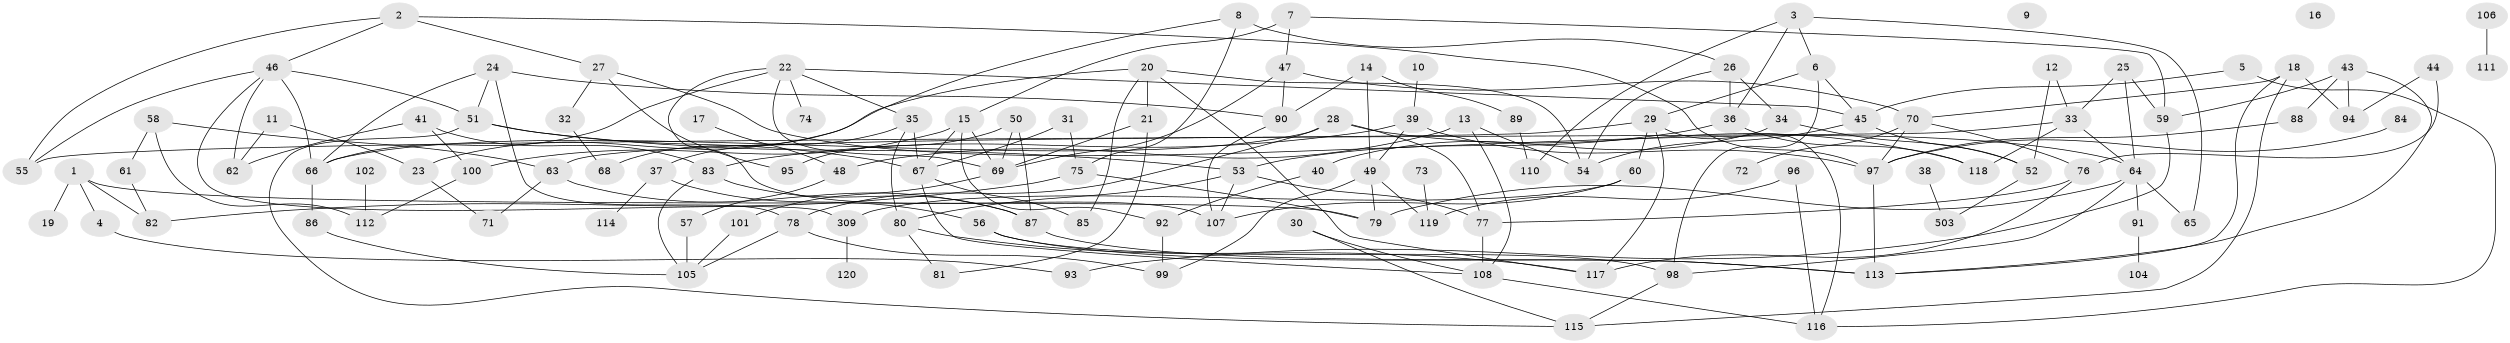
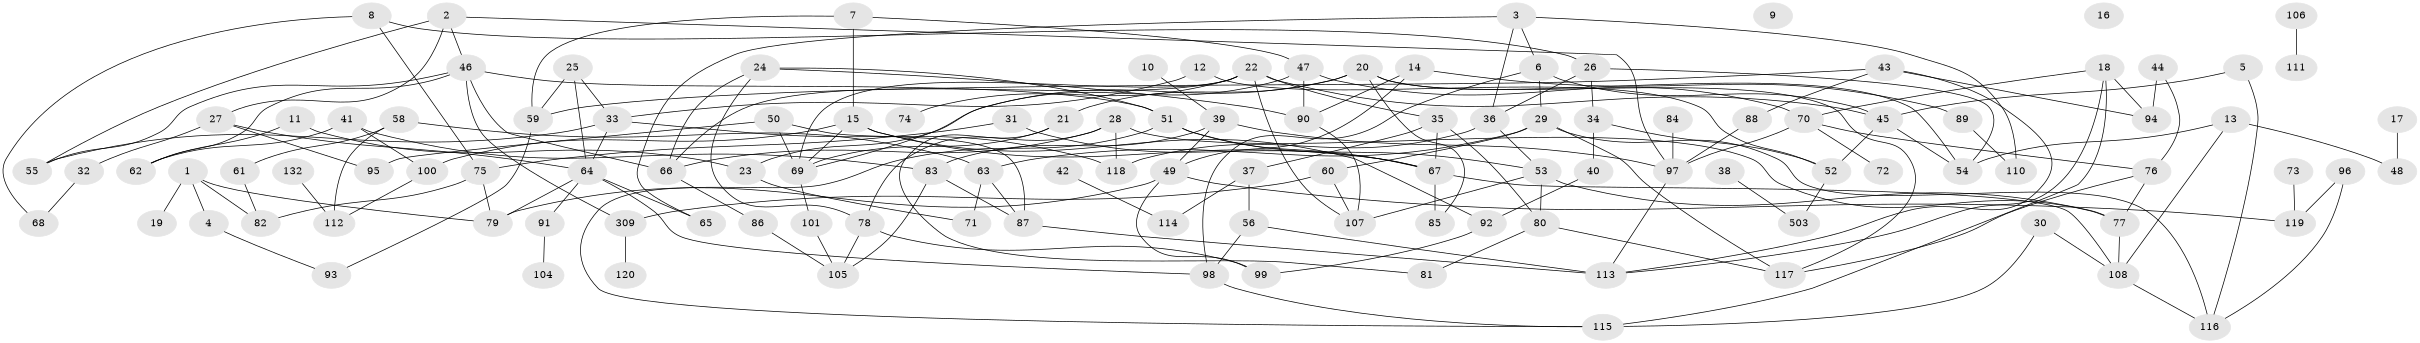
node "102": label "102" -> "132"
node "42": added
node "57": removed
